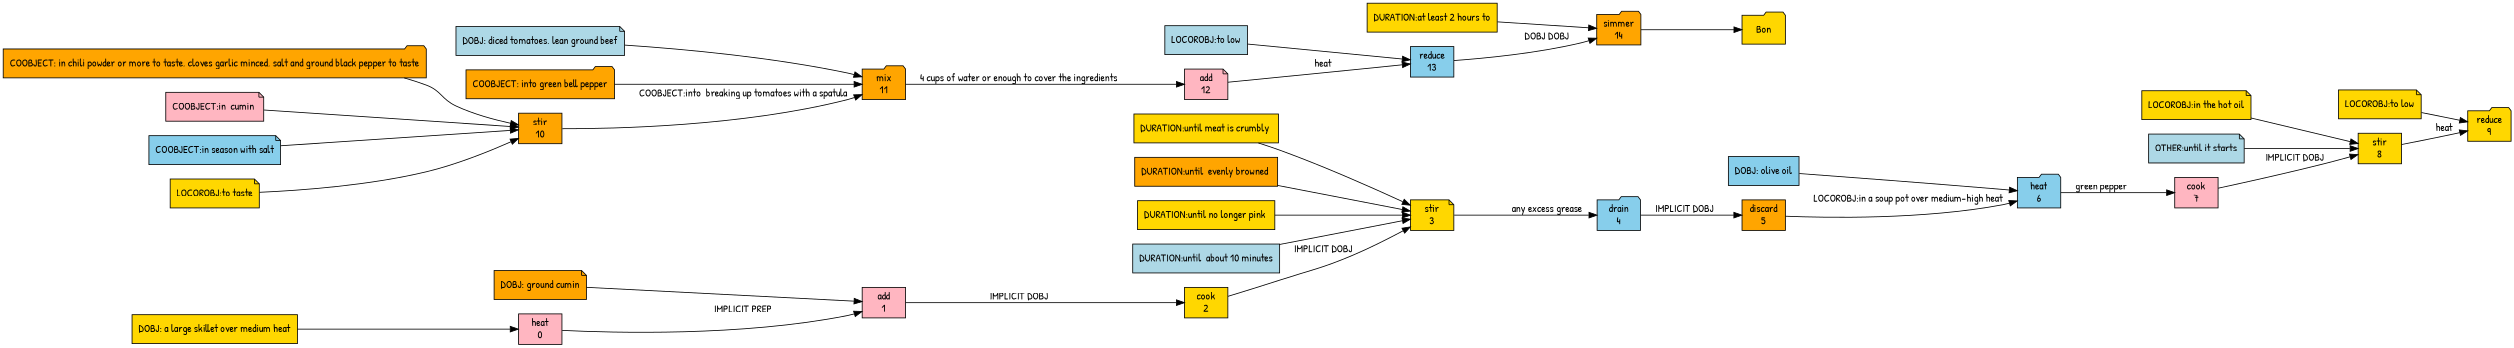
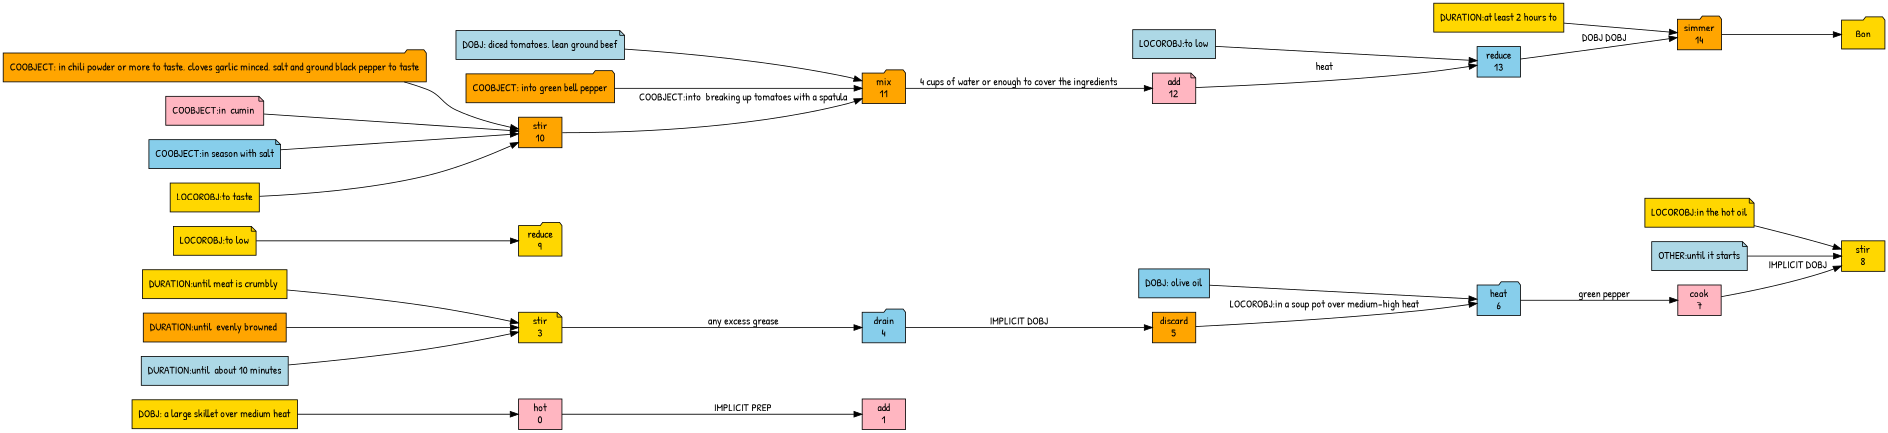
edge "stir 8" -> "reduce 9": removed, label "heat"
node "LOCOROBJ:to taste": shape note -> box
node "DURATION:until no longer pink": removed
node "DOBJ: ground cumin": removed
node "cook 2": removed
node "heat 0": label "heat 0" -> "hot 0"
